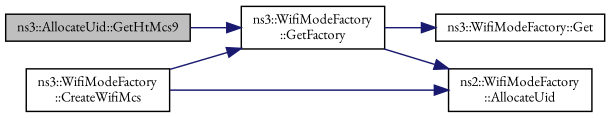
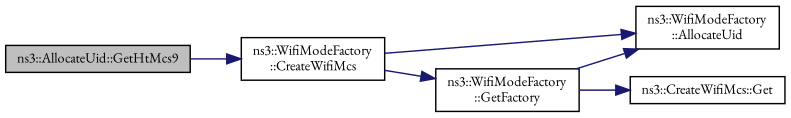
edge "ns3::AllocateUid::GetHtMcs9" -> "ns3::WifiModeFactory ::GetFactory": now "ns3::AllocateUid::GetHtMcs9" -> "ns3::WifiModeFactory ::CreateWifiMcs"
node "ns3::WifiModeFactory::Get": label "ns3::WifiModeFactory::Get" -> "ns3::CreateWifiMcs::Get"
node "ns2::WifiModeFactory ::AllocateUid": label "ns2::WifiModeFactory ::AllocateUid" -> "ns3::WifiModeFactory ::AllocateUid"
